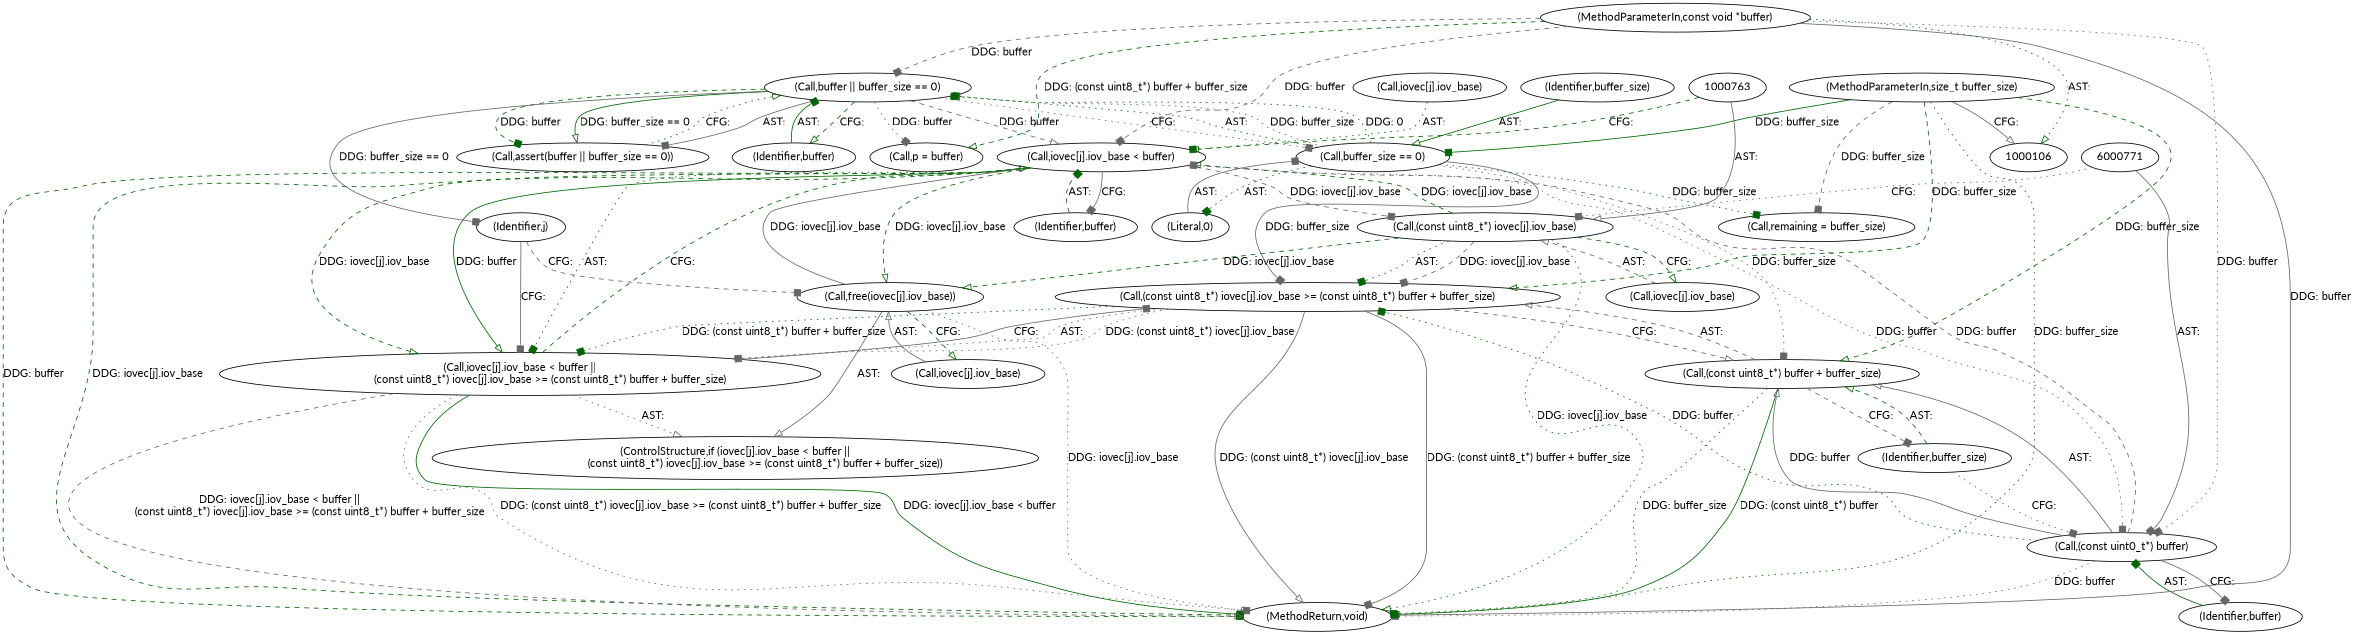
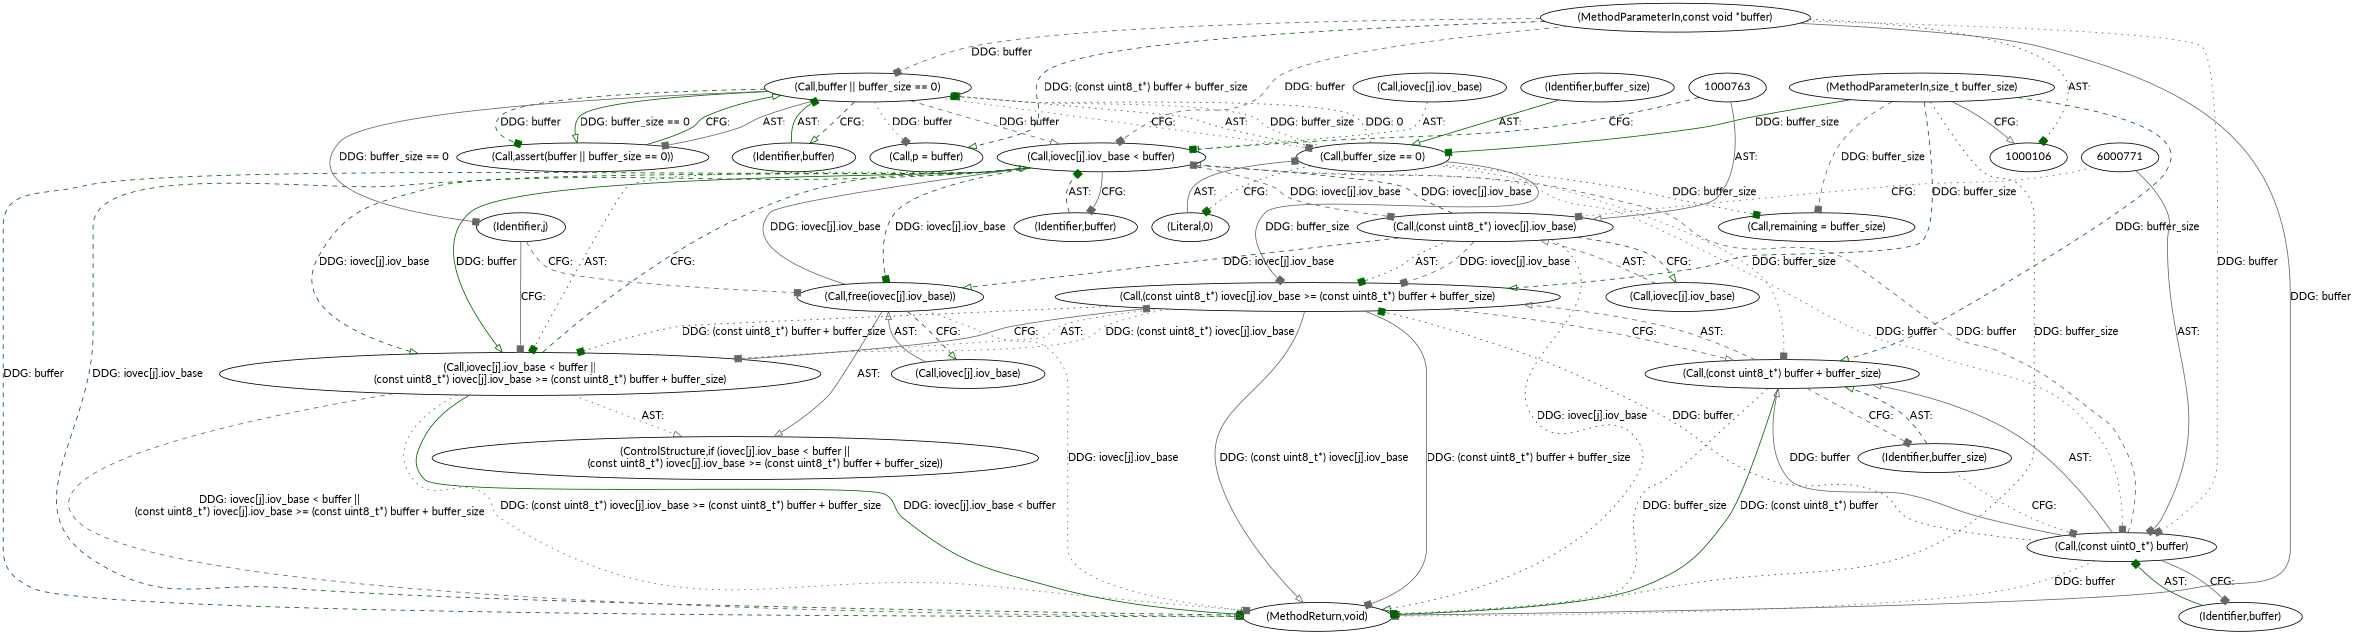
edge "(MethodParameterIn,const void *buffer)" -> "1000106": arrowhead onormal -> box
edge "(Call,assert(buffer || buffer_size == 0))" -> "(Call,buffer || buffer_size == 0)": style dotted -> solid
edge "(Call,buffer_size == 0)" -> "(Literal,0)": label "AST: " -> "CFG: "
edge "(Call,iovec[j].iov_base < buffer)" -> "(Call,free(iovec[j].iov_base))": arrowhead onormal -> box
